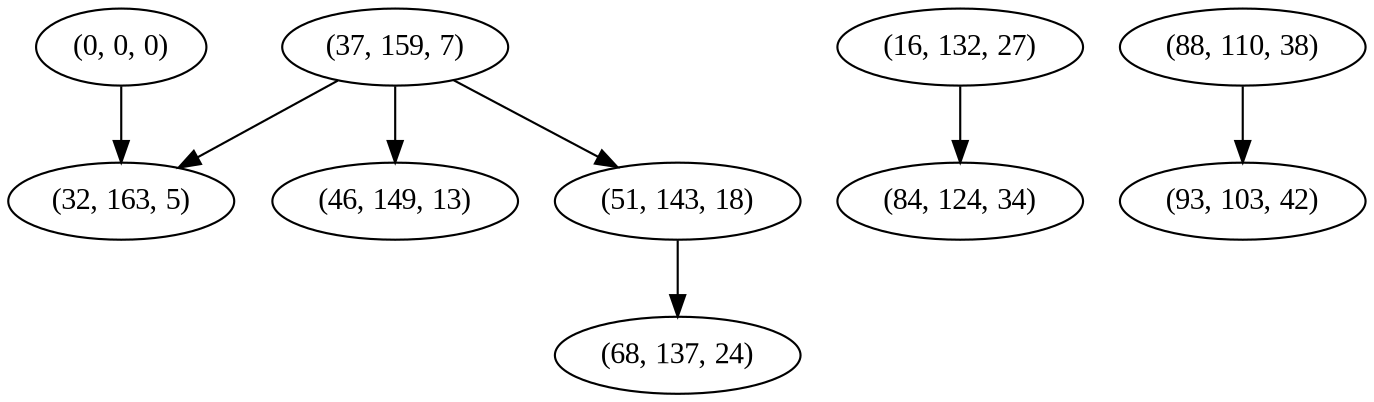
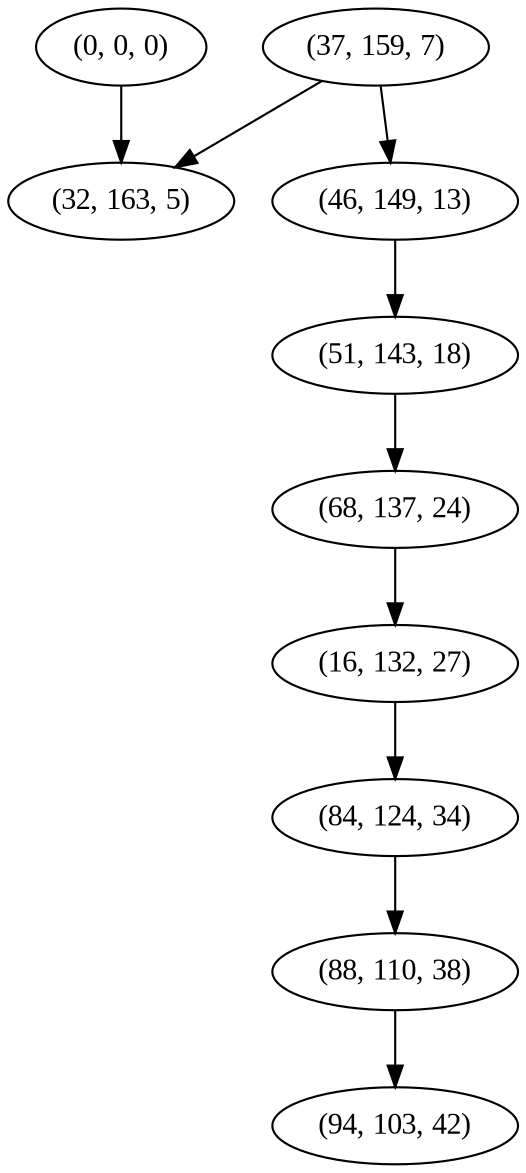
edge "(37, 159, 7)" -> "(51, 143, 18)": now "(46, 149, 13)" -> "(51, 143, 18)"
node "(93, 103, 42)": label "(93, 103, 42)" -> "(94, 103, 42)"
edge "(68, 137, 24)" -> "(16, 132, 27)": added
edge "(84, 124, 34)" -> "(88, 110, 38)": added
